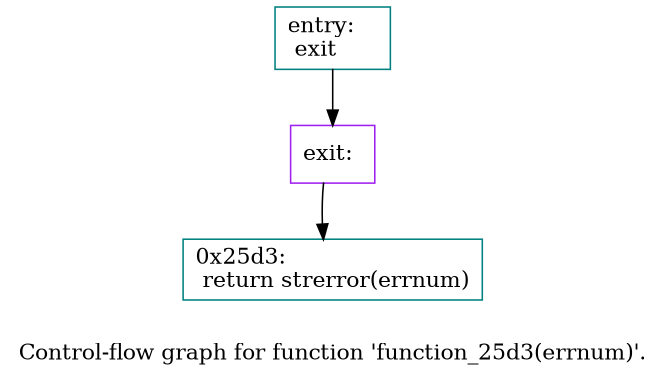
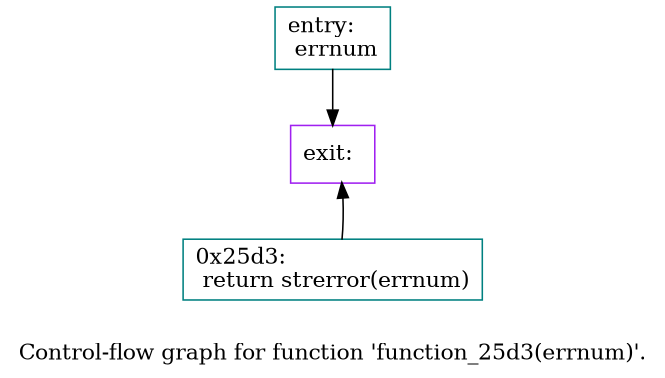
node "entry:": text "exit" -> "errnum"
edge "exit:" -> "0x25d3:": reversed
